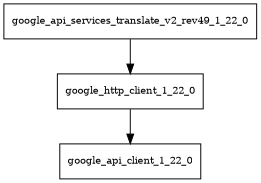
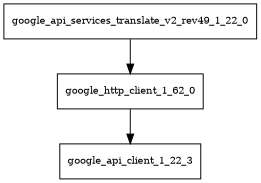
node "google_http_client_1_22_0": label "google_http_client_1_22_0" -> "google_http_client_1_62_0"
node "google_api_client_1_22_0": label "google_api_client_1_22_0" -> "google_api_client_1_22_3"
